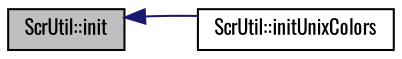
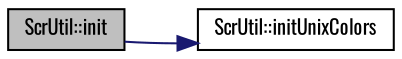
edge "ScrUtil::initUnixColors" -> "ScrUtil::init": reversed
